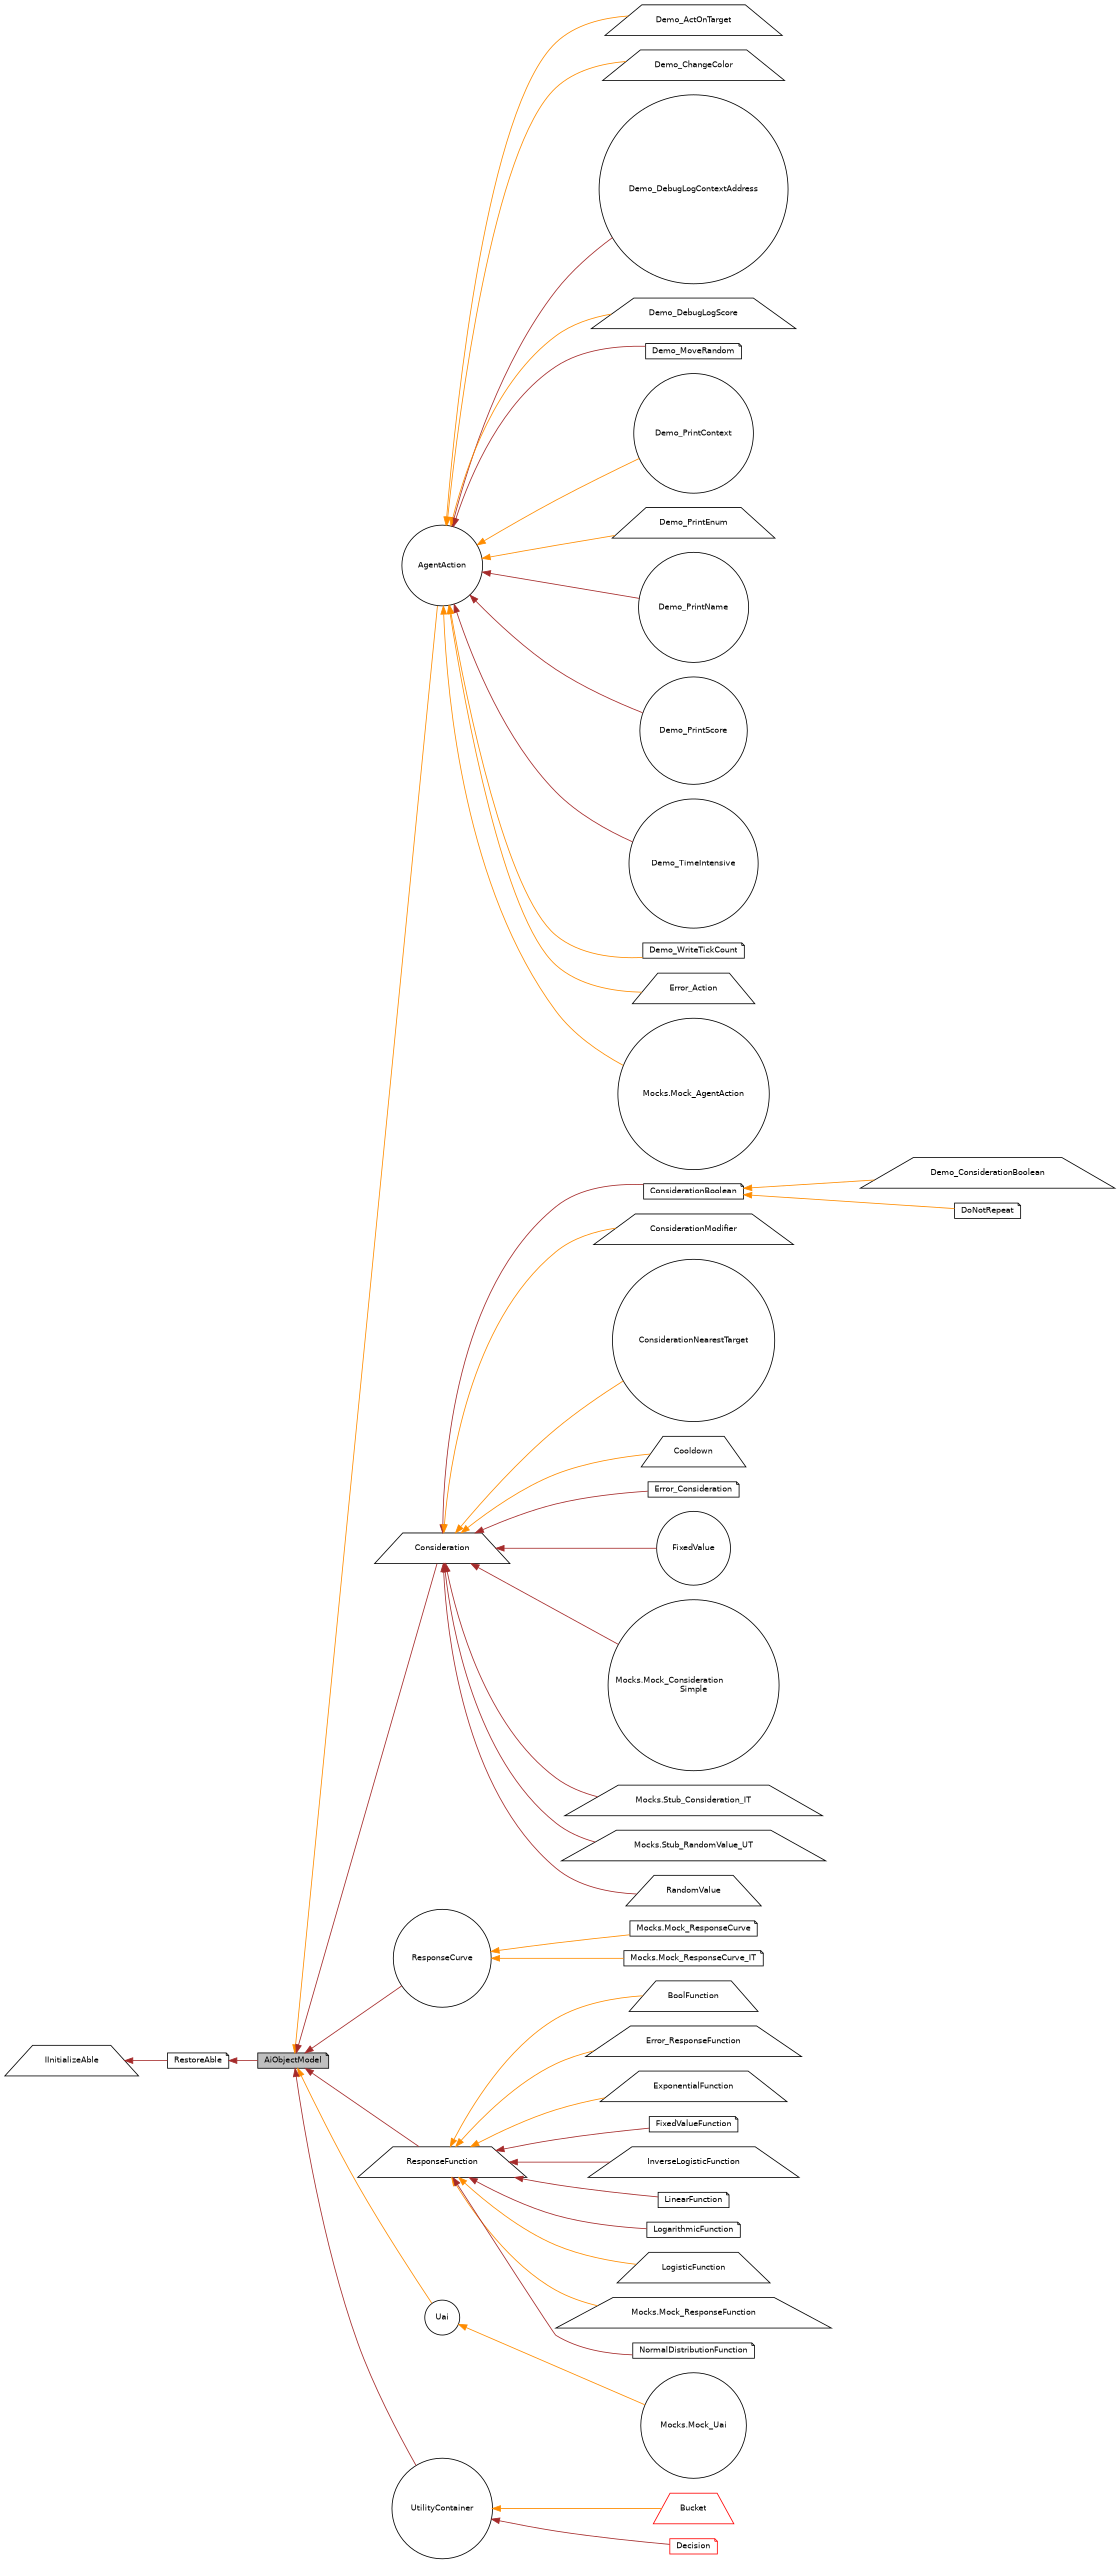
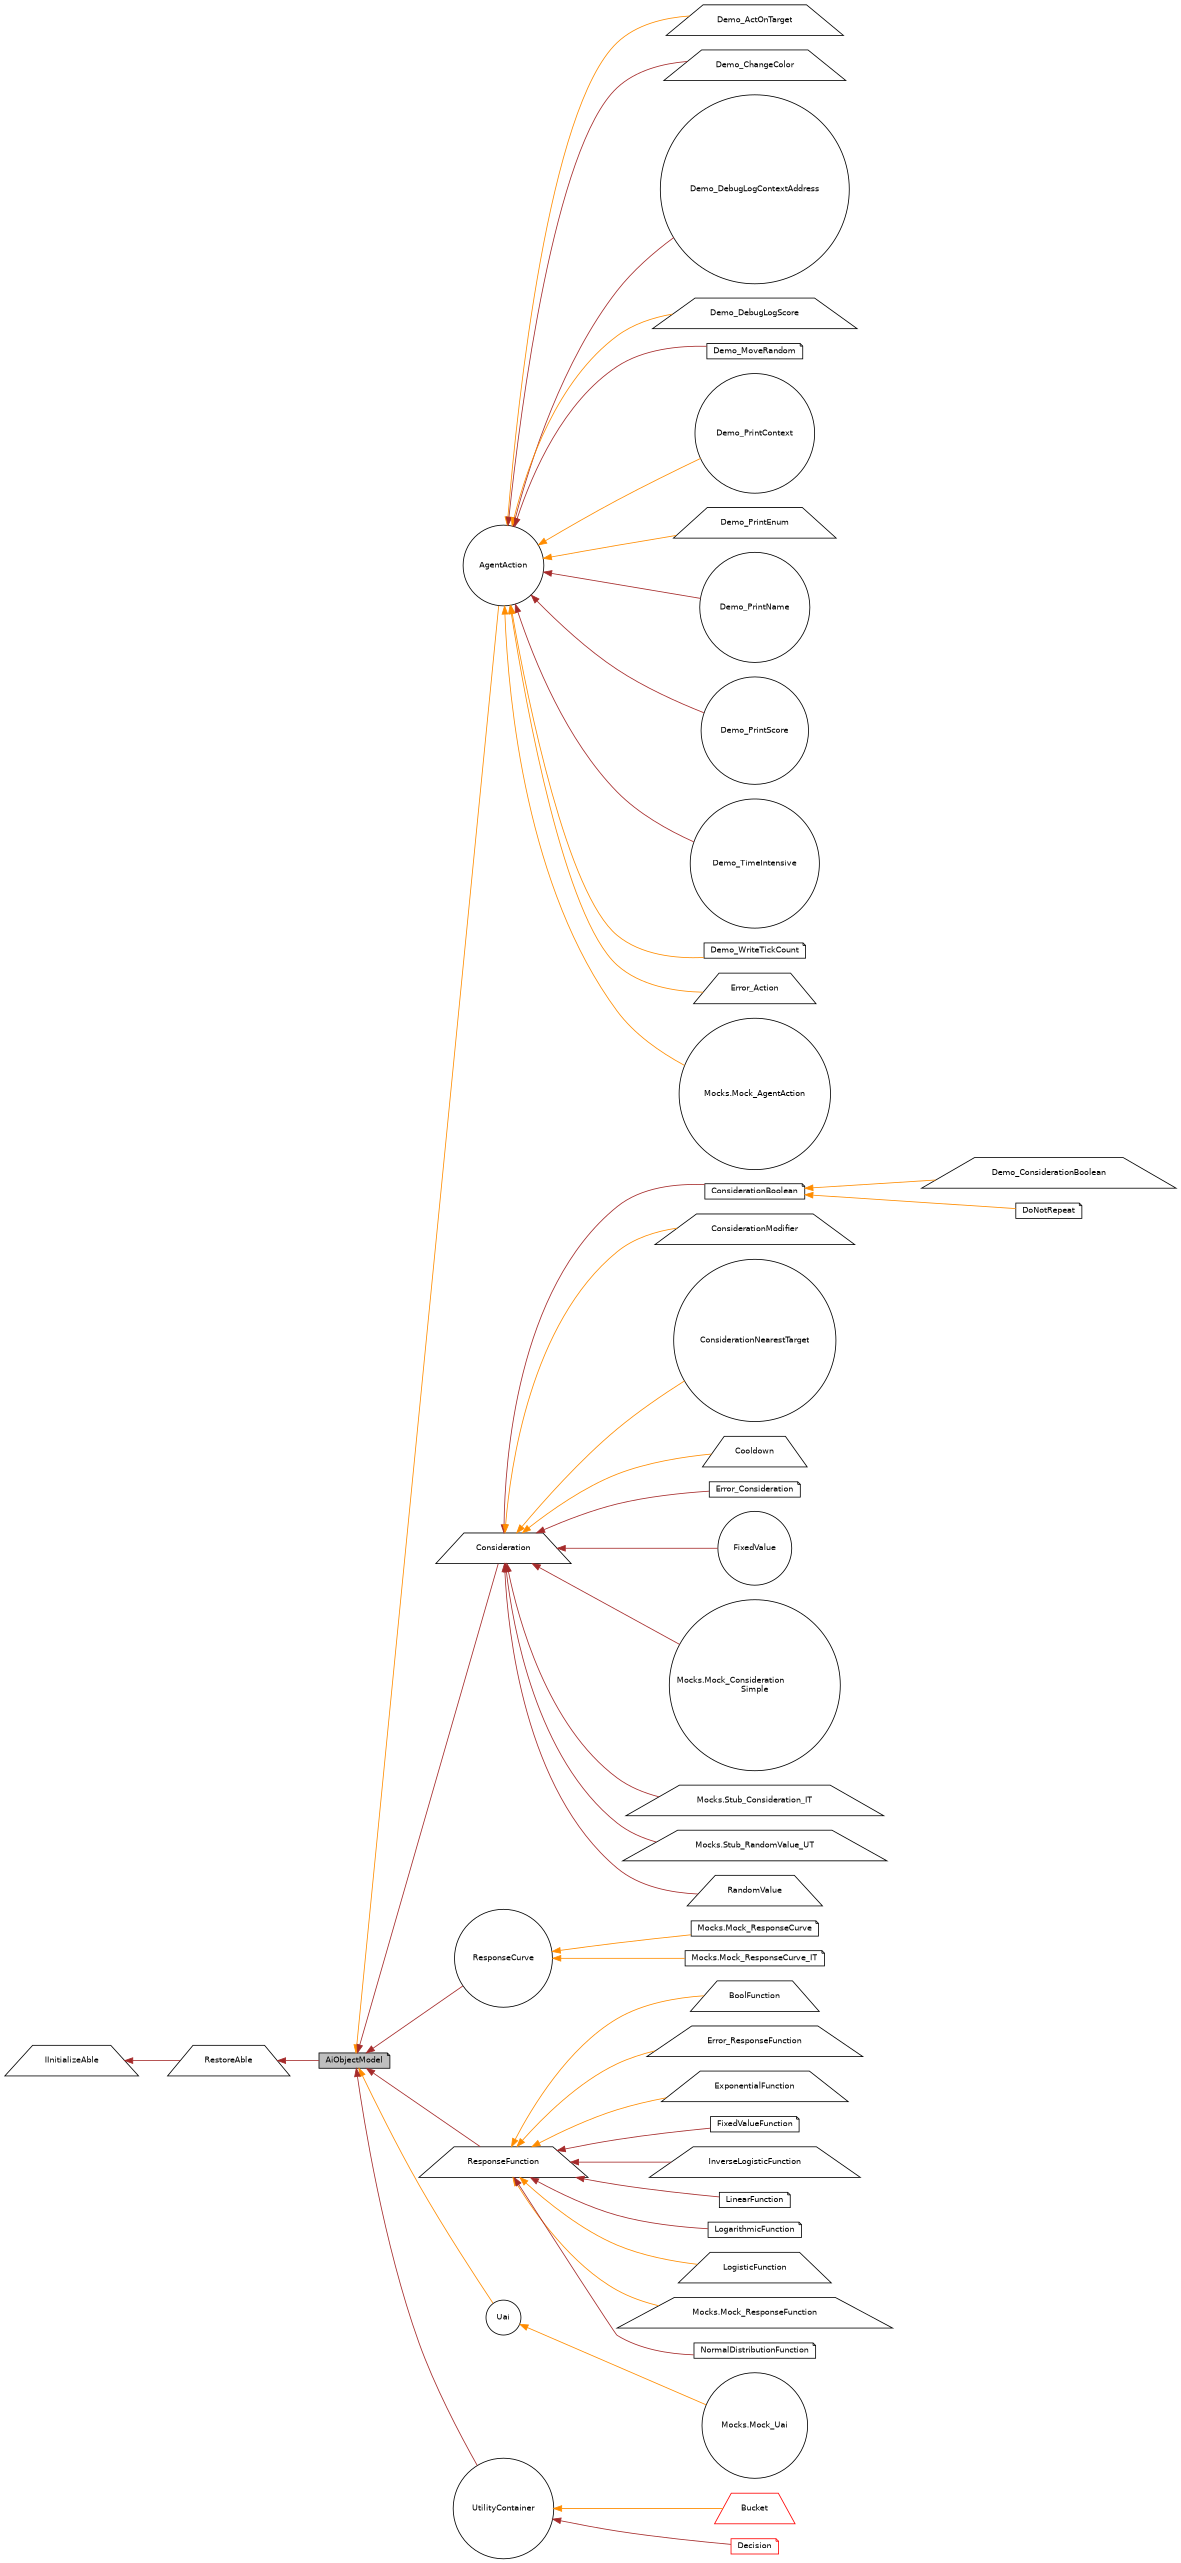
edge "Demo_ChangeColor" -> "AgentAction": color darkorange -> brown
node "RestoreAble": shape note -> trapezium
